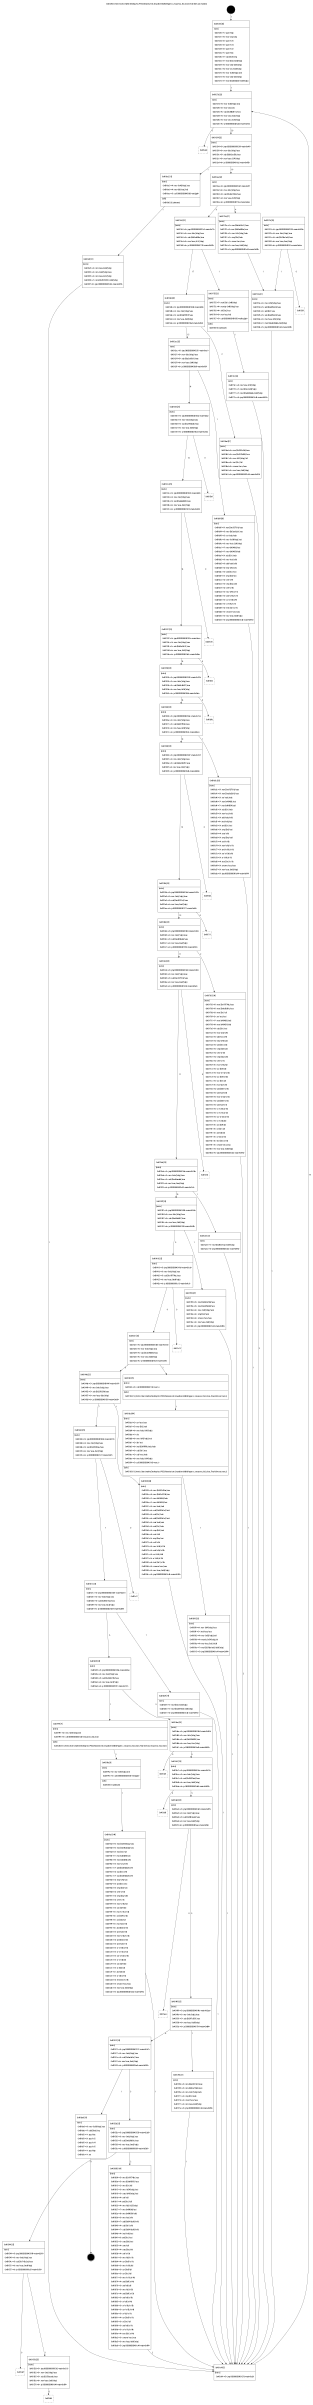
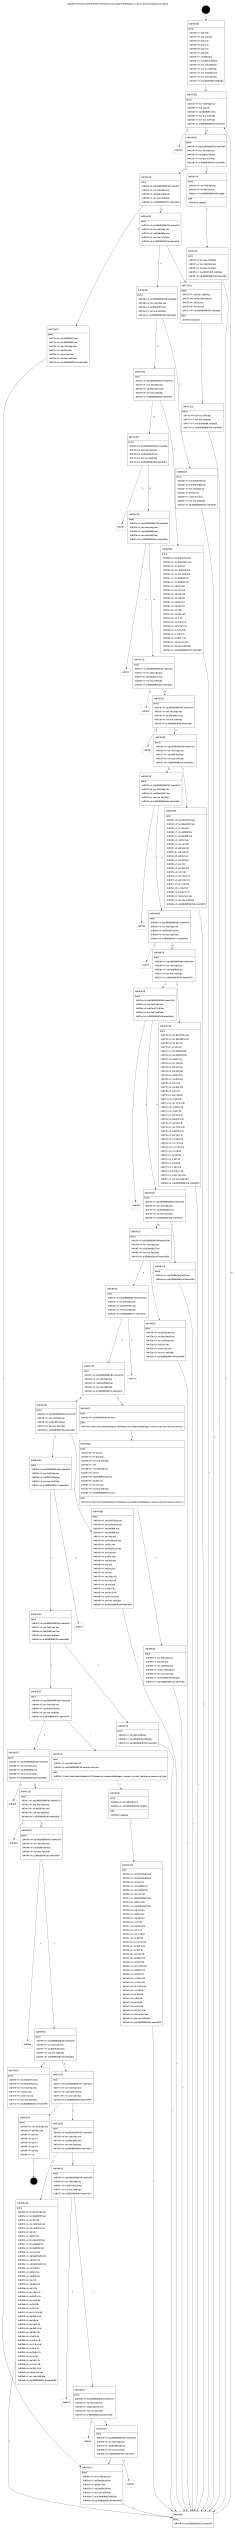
edge "0x401704 [27]" -> "0x401c44 [5]": removed, label "1"
edge "0x40155d [25]" -> "0x401576 [25]": added, label "1"
